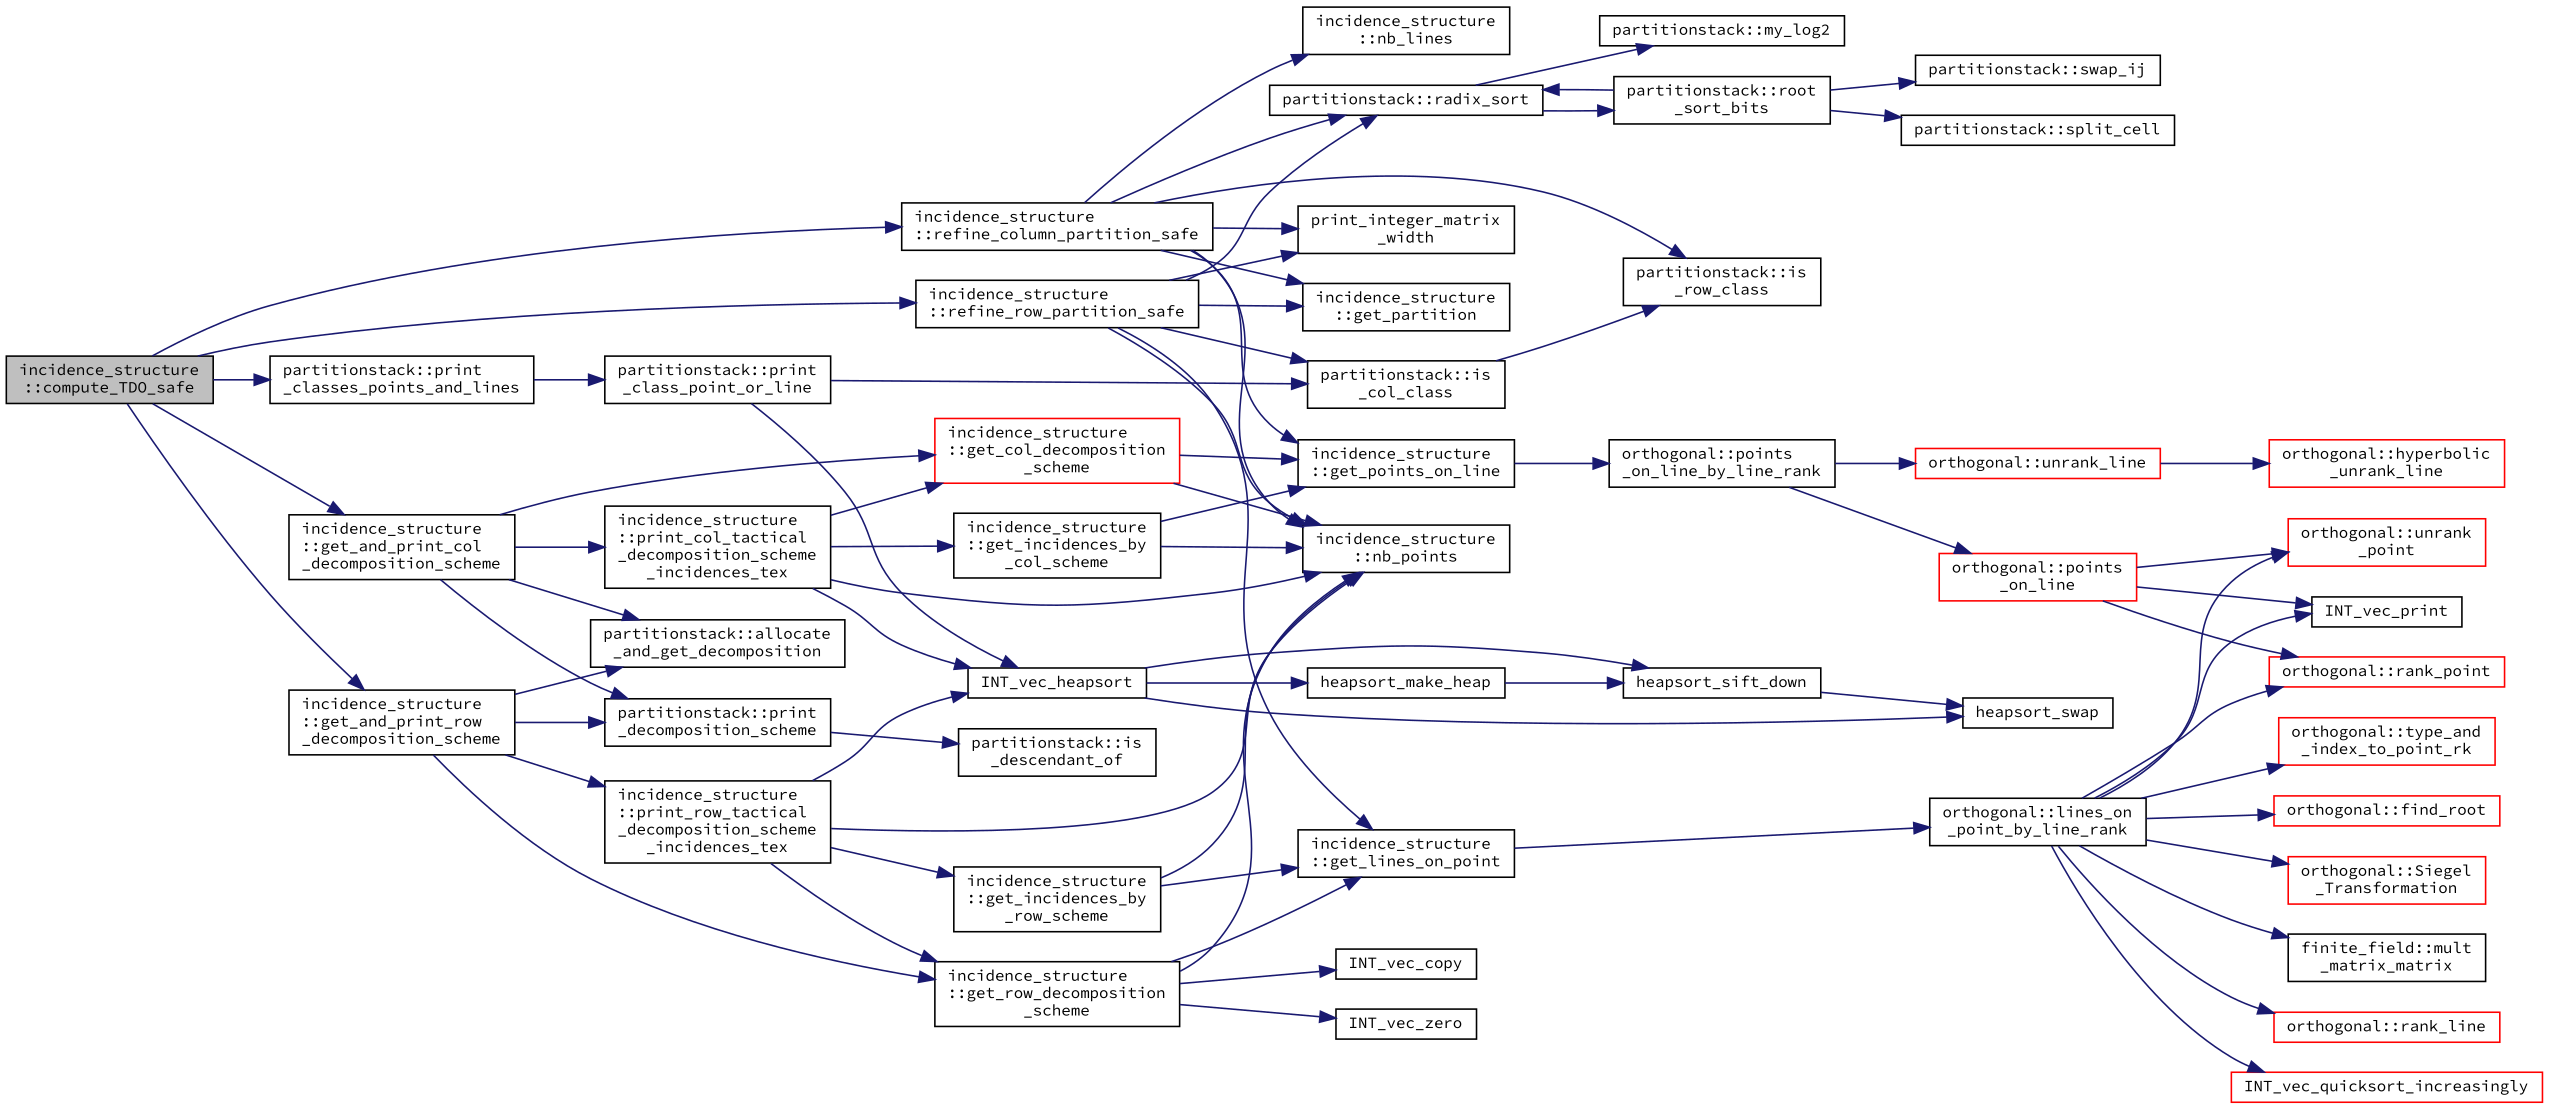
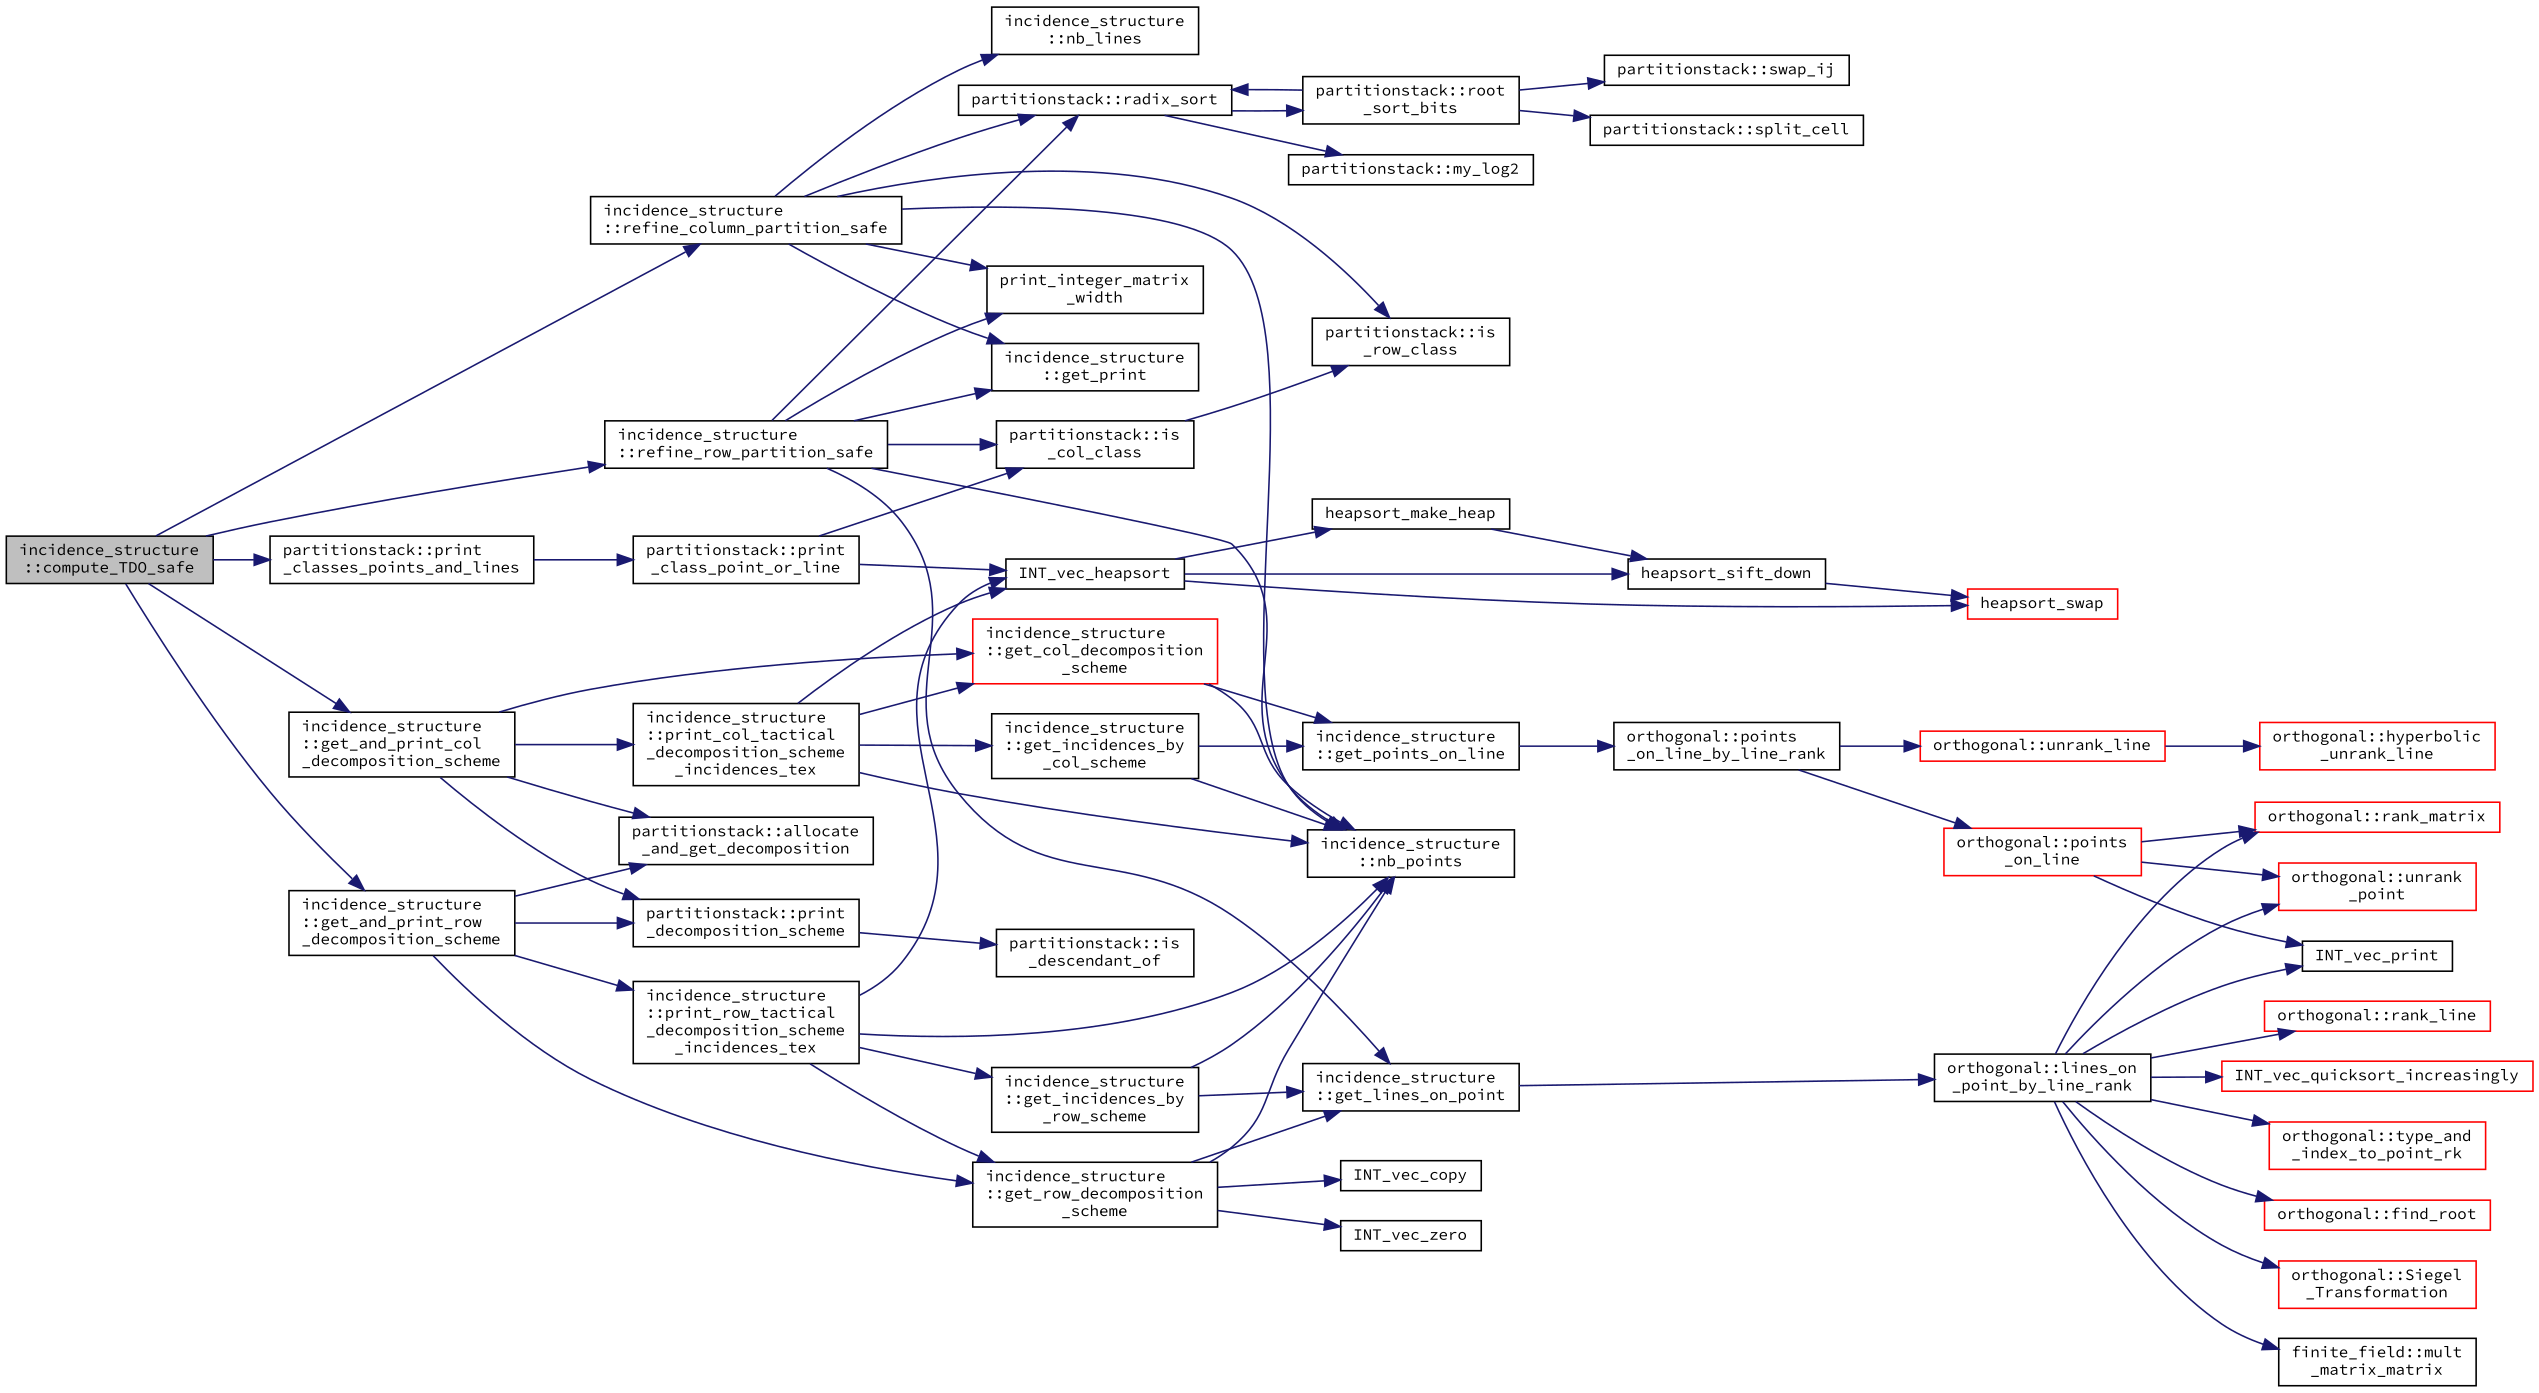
node "incidence_structure ::get_partition": label "incidence_structure ::get_partition" -> "incidence_structure ::get_print"
edge "incidence_structure ::refine_column_partition_safe" -> "incidence_structure ::get_points_on_line": removed
node "orthogonal::rank_point": label "orthogonal::rank_point" -> "orthogonal::rank_matrix"
node "heapsort_swap": color black -> red
